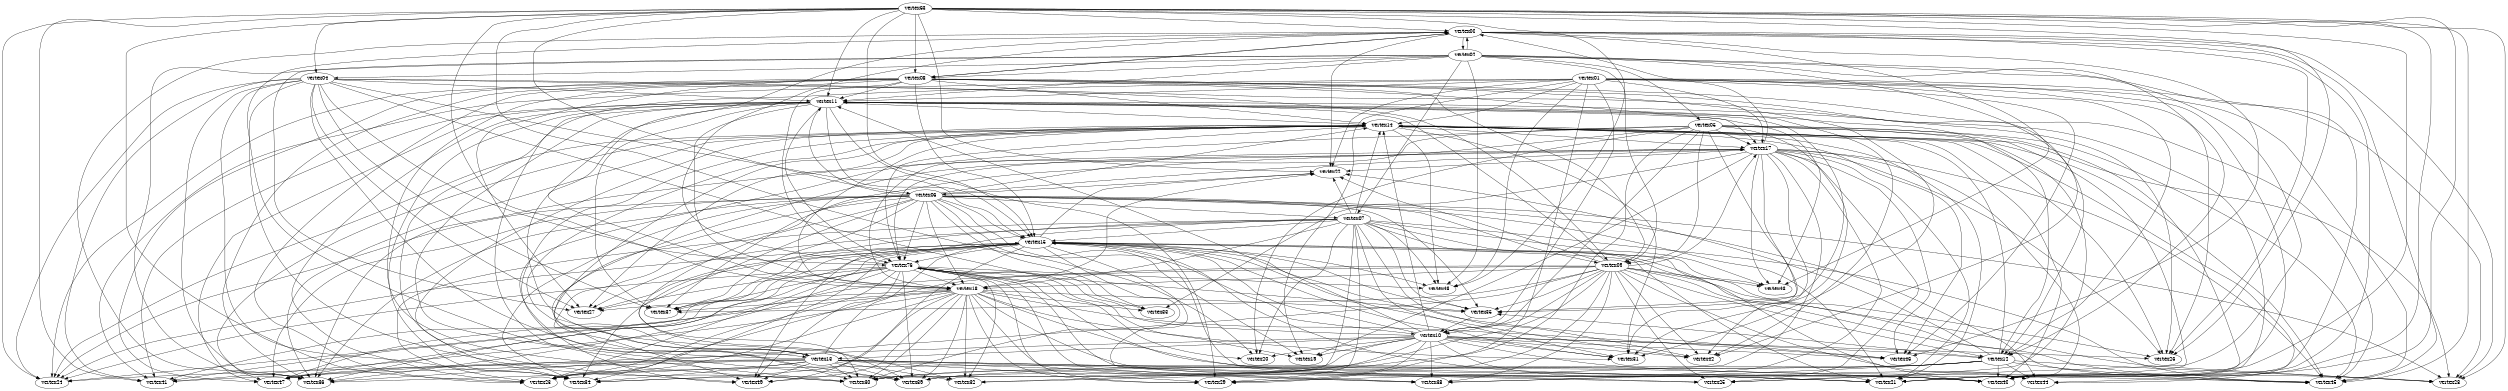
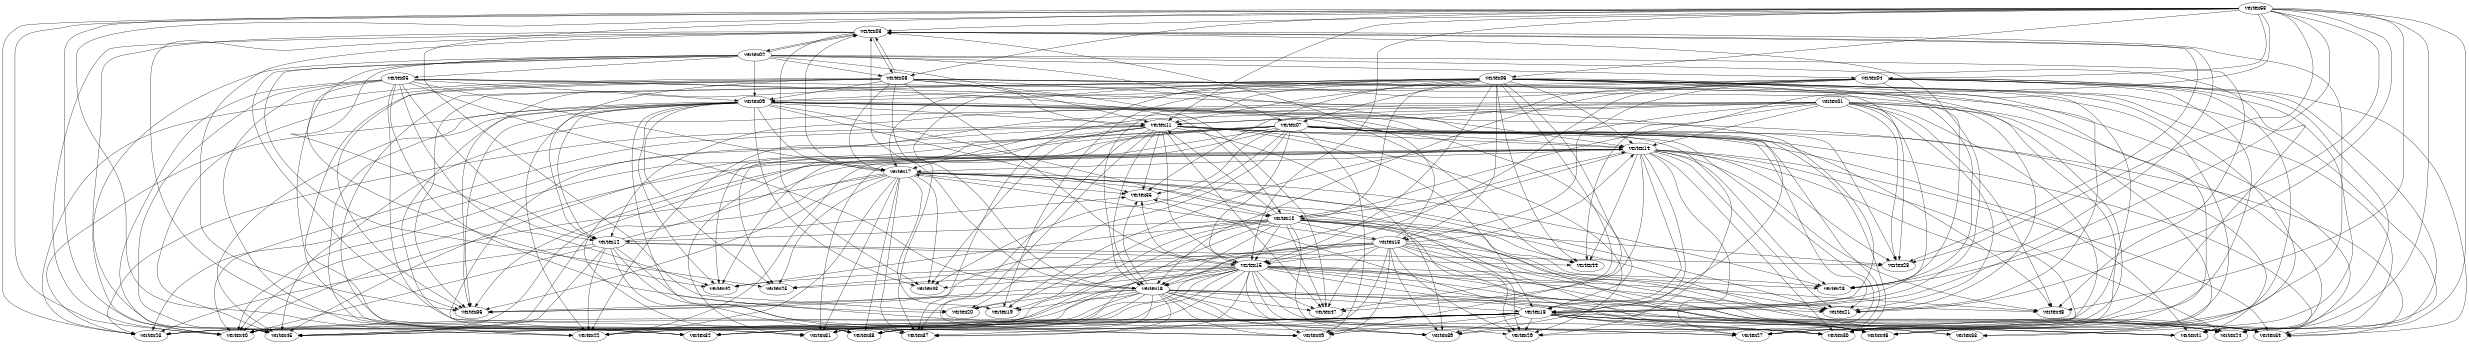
node "vertex00": label "vertex00" -> "vertex03"
edge "vertex07" -> "vertex38": added
edge "vertex22" -> "vertex06": reversed
node "vertex76": label "vertex76" -> "vertex16"
